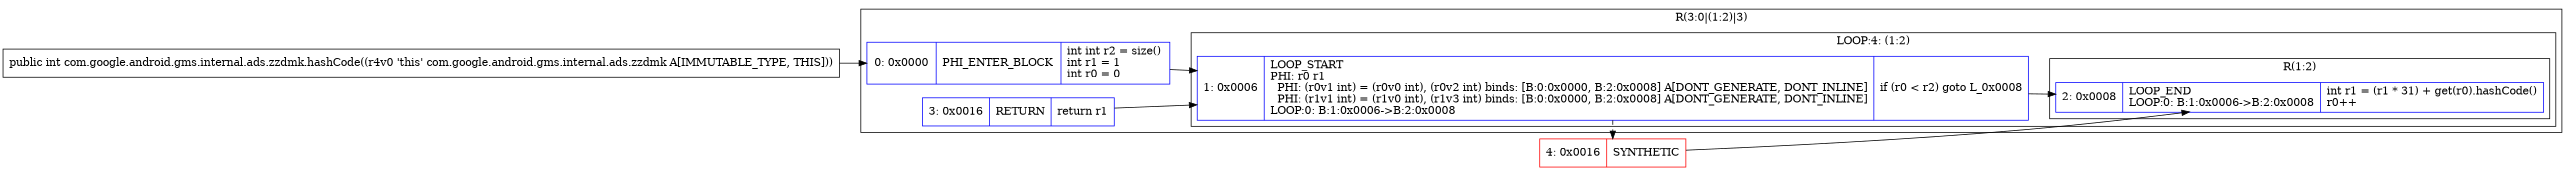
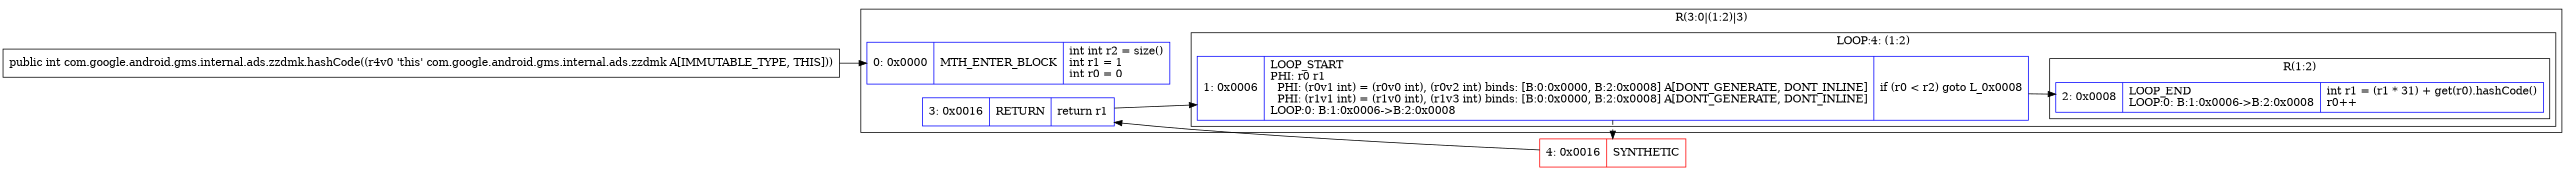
node "0: 0x0000": text "PHI_ENTER_BLOCK" -> "MTH_ENTER_BLOCK"
edge "0: 0x0000" -> "1: 0x0006": removed
edge "4: 0x0016" -> "2: 0x0008": now "4: 0x0016" -> "3: 0x0016"
